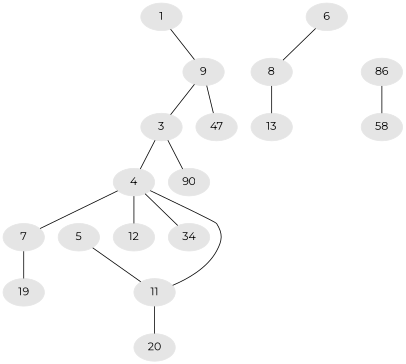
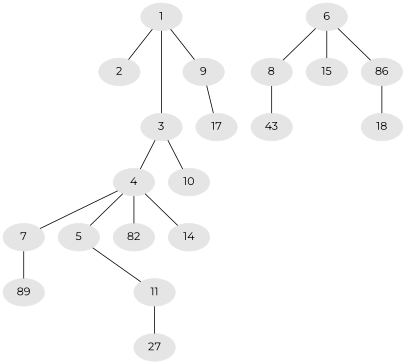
edge "6" -- "86": added
node "2": added
node "15": added
edge "9" -- "3": now "1" -- "3"
node "47": label "47" -> "17"
node "13": label "13" -> "43"
node "58": label "58" -> "18"
node "90": label "90" -> "10"
edge "4" -- "11": now "4" -- "5"
node "12": label "12" -> "82"
node "34": label "34" -> "14"
node "19": label "19" -> "89"
node "20": label "20" -> "27"
